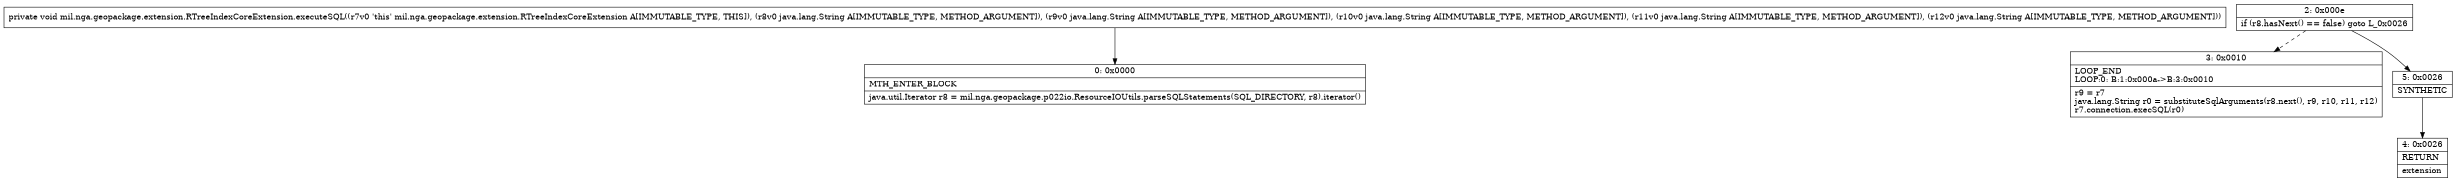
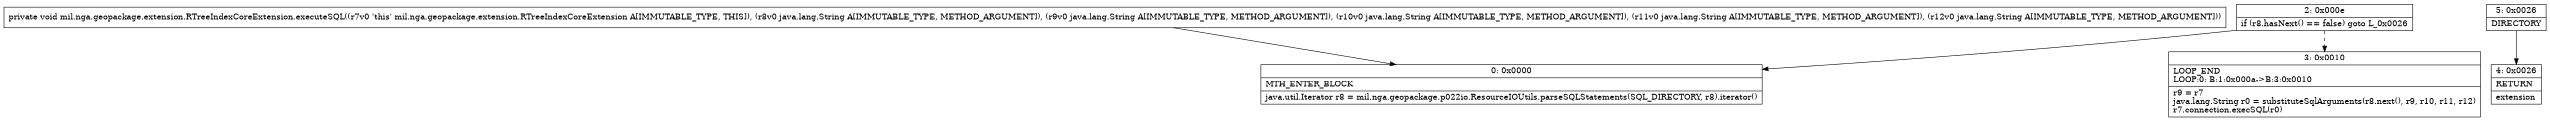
edge "2: 0x000e" -> "5: 0x0026": now "2: 0x000e" -> "0: 0x0000"
node "5: 0x0026": text "SYNTHETIC" -> "DIRECTORY"
